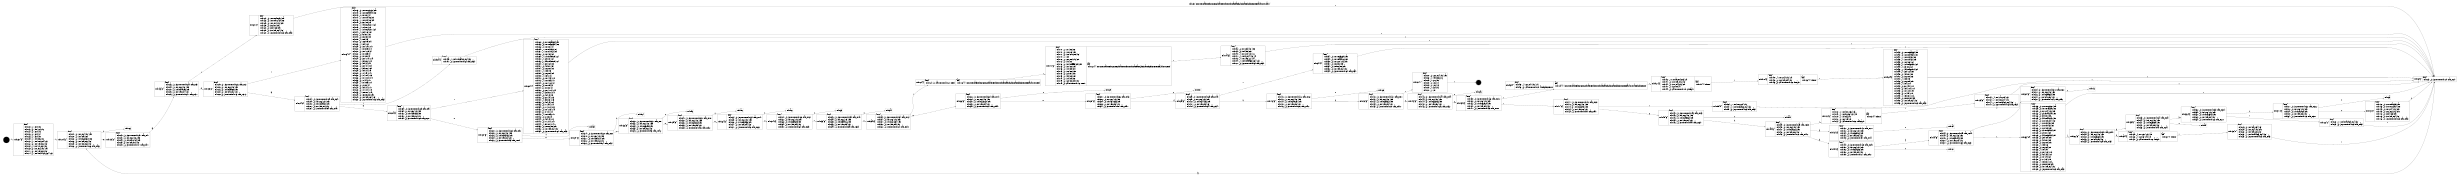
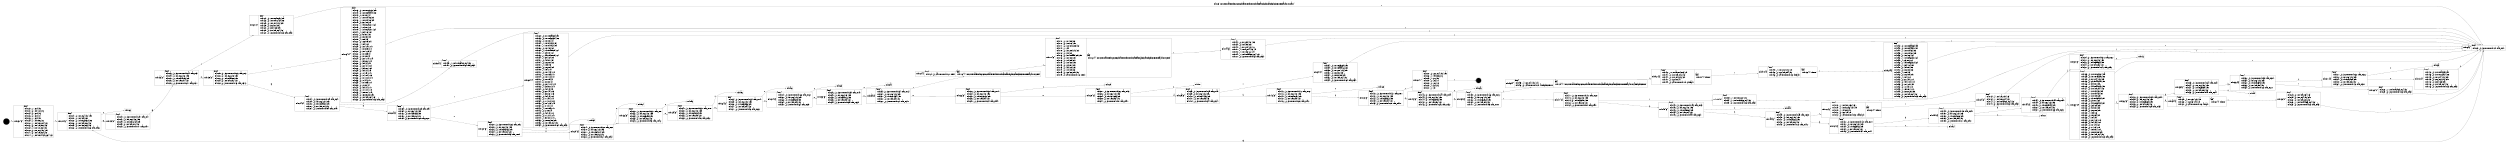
edge "0x4014a9 [25]" -> "0x4014db [25]": now "0x4014c2 [25]" -> "0x4014db [25]"
